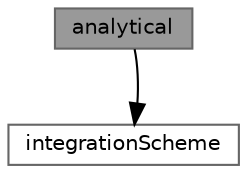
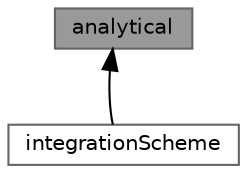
edge "analytical" -> "integrationScheme": reversed
